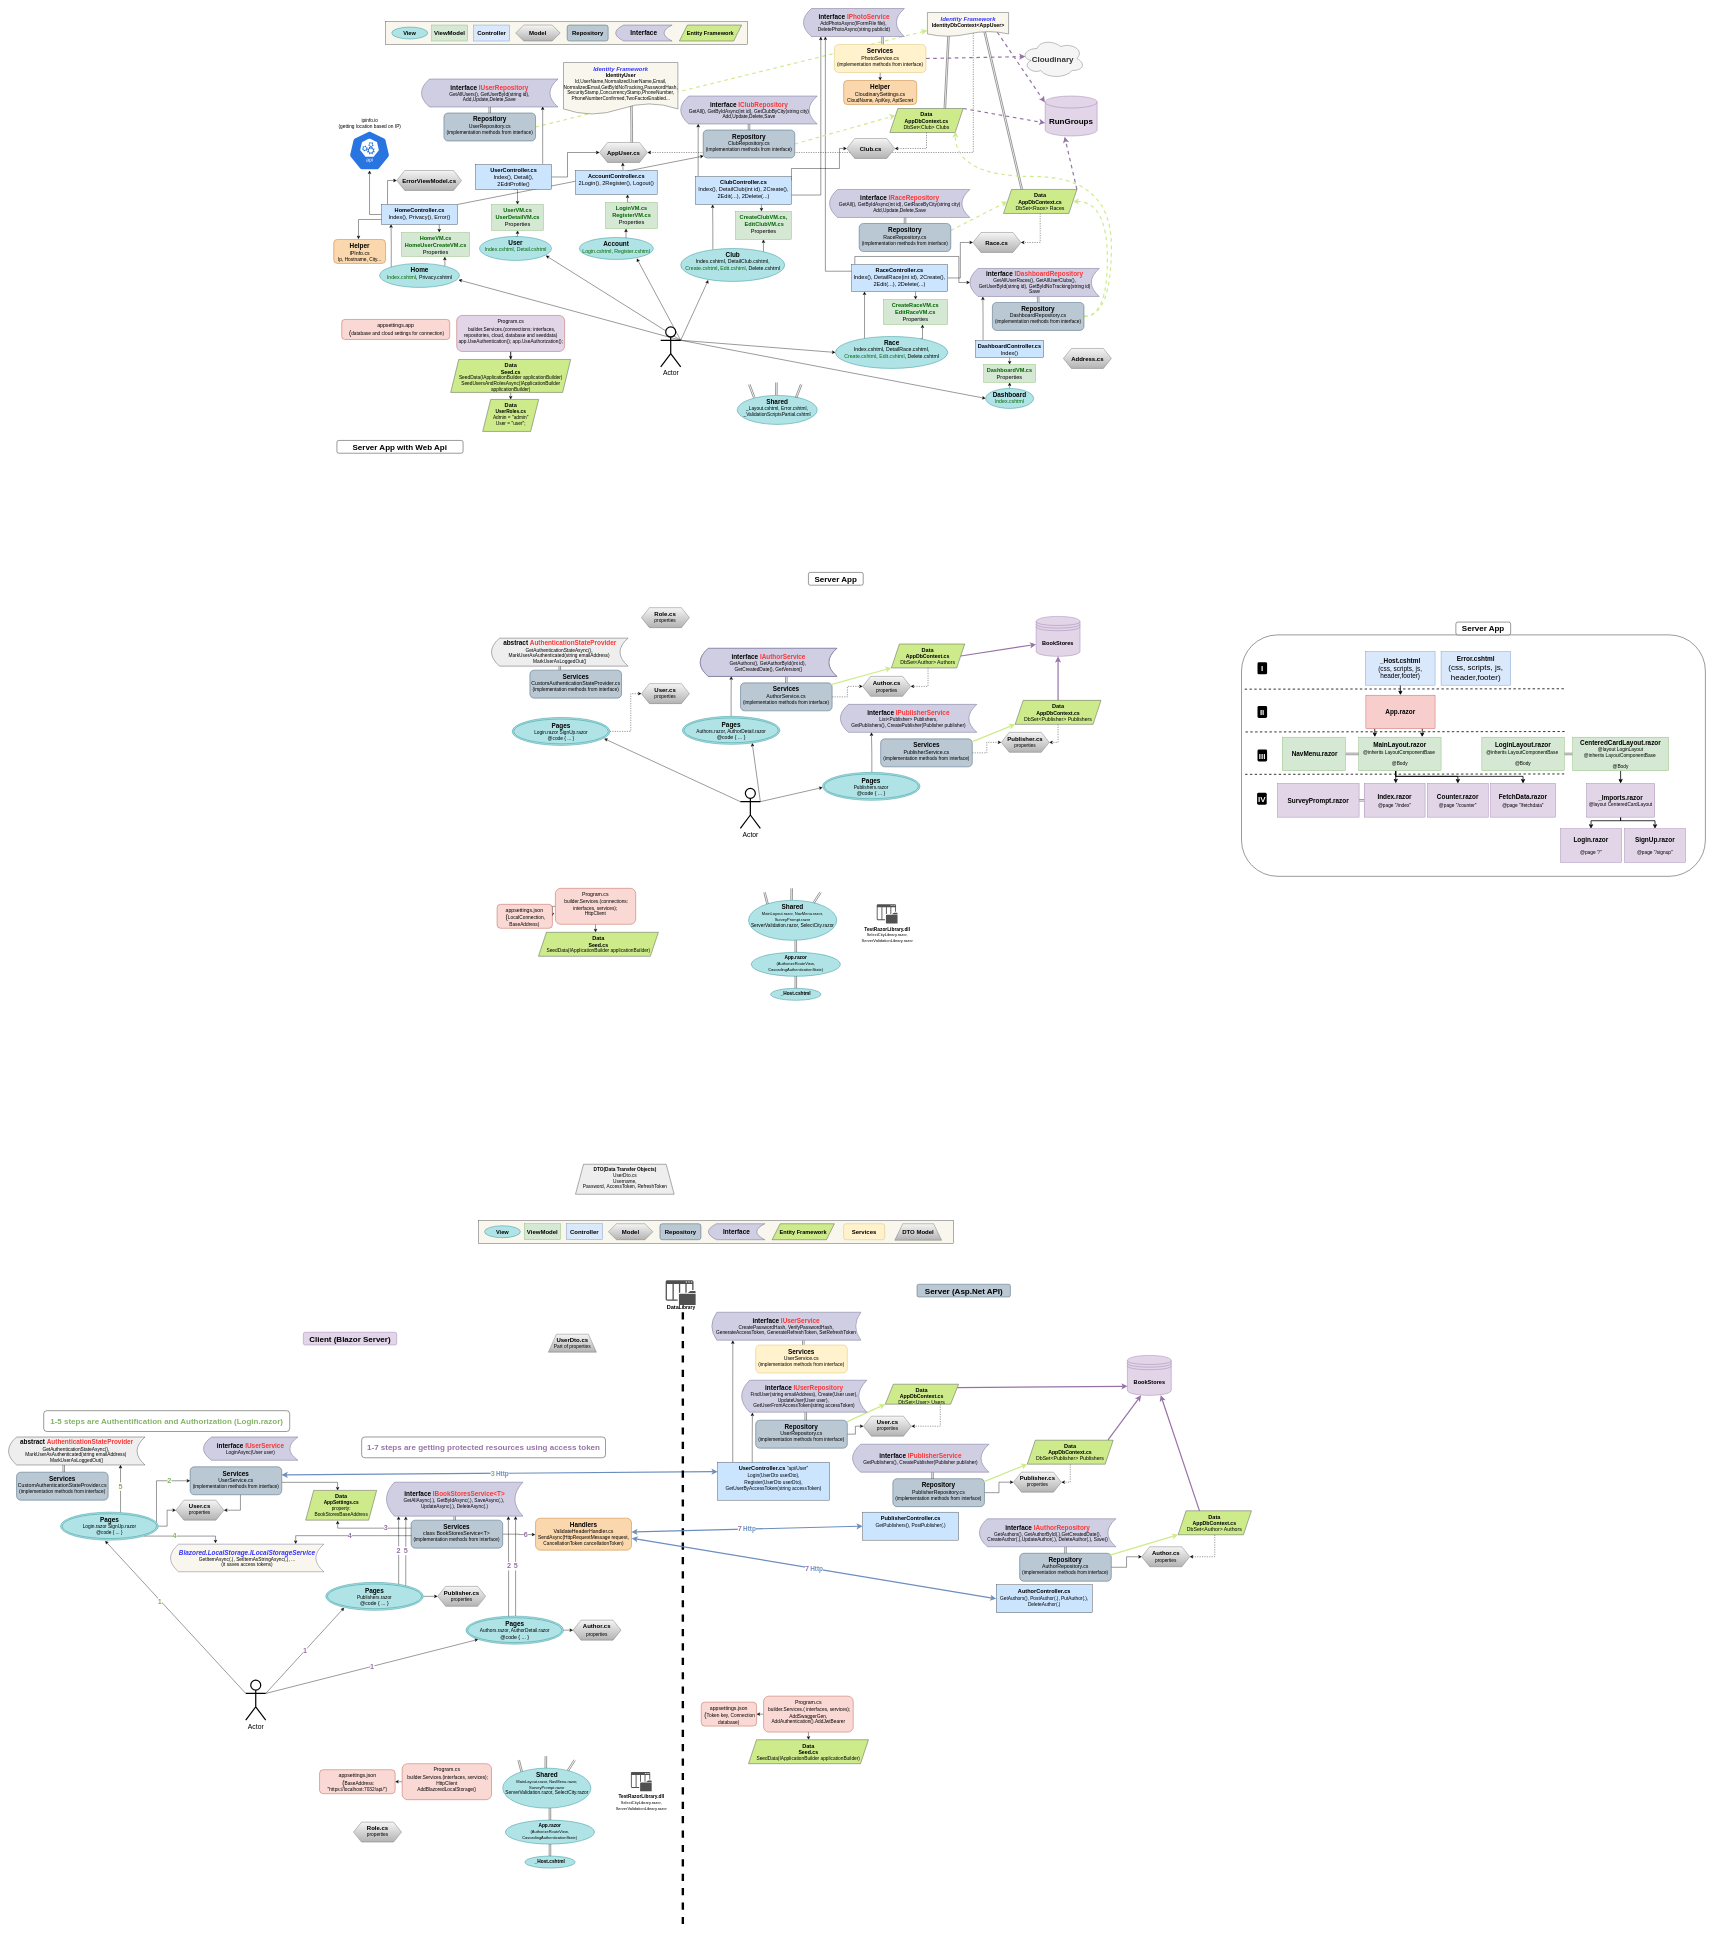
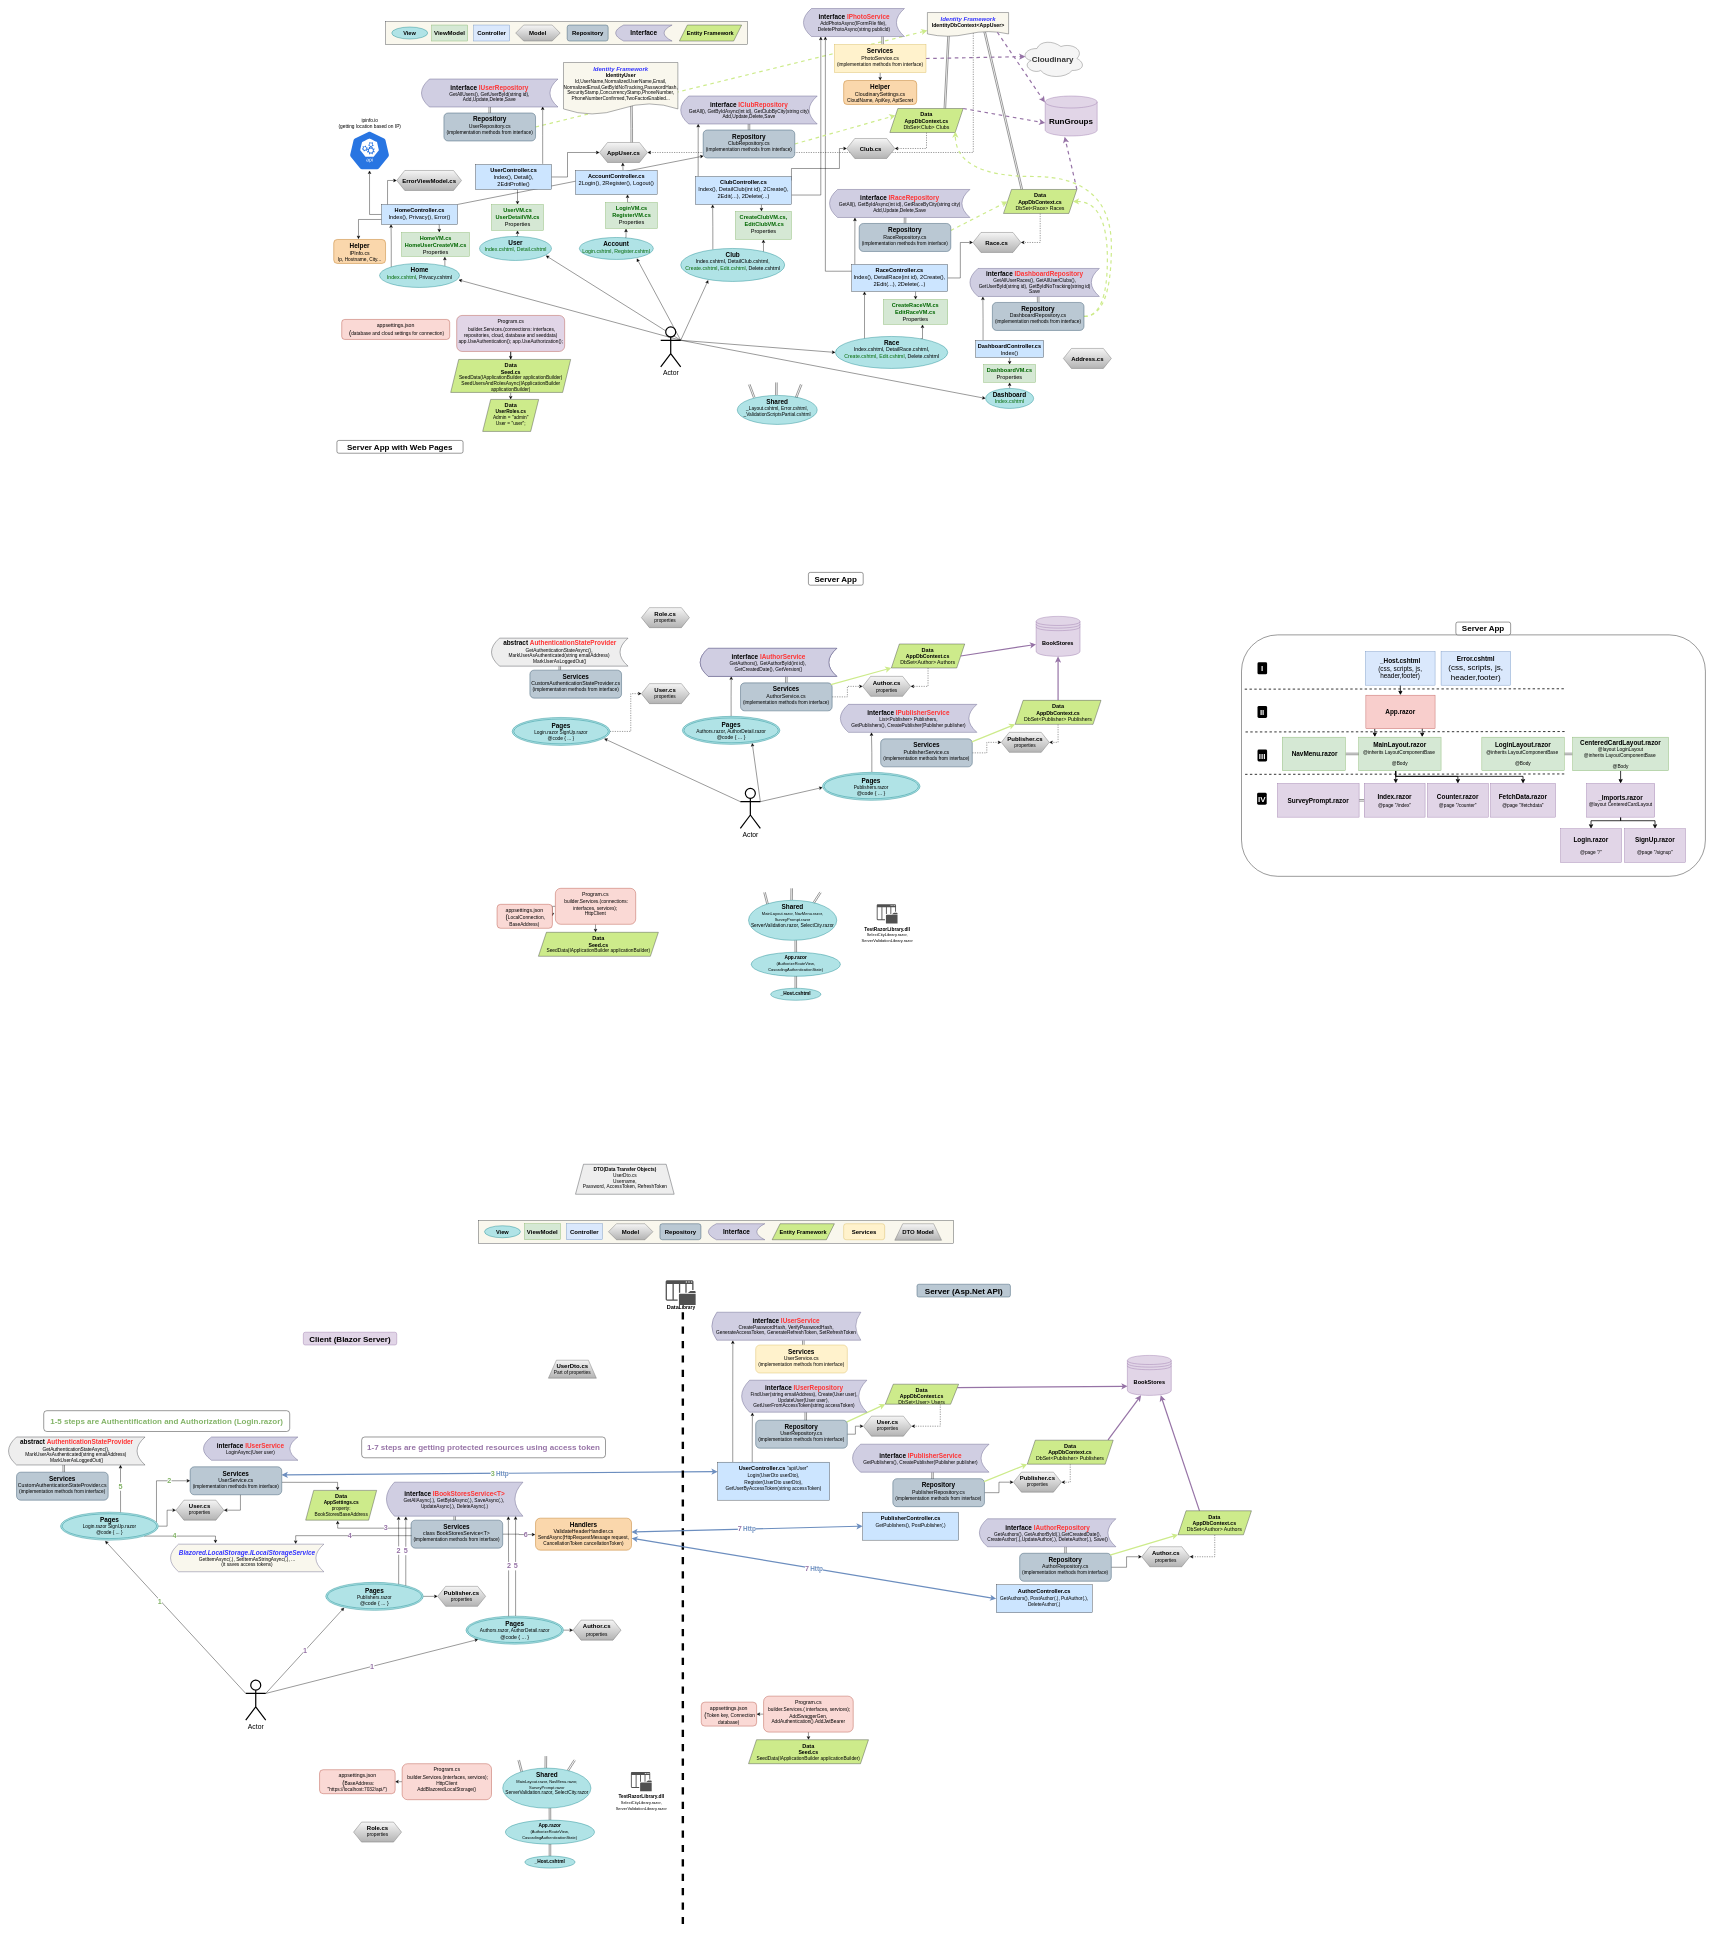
node "Services PhotoService.cs (implementation methods from interface)": shape rounded rectangle -> rectangle
edge "RaceController.cs Index(), DetailRace(int id), 2Create(),2Edit(...), 2Delete(...)" -> "interface IDashboardRepositoryGetAllUserRaces(), GetAllUserClubs(), GetUserById(string id), GetByIdNoTracking(string id) Save": now "RaceController.cs Index(), DetailRace(int id), 2Create(),2Edit(...), 2Delete(...)" -> "interface IRaceRepositoryGetAll(), GetByIdAsync(int id), GetRaceByCity(string city) Add,Update,Delete,Save"
node "appsettings.app (database and cloud settings for connection)": label "appsettings.app (database and cloud settings for connection)" -> "appsettings.json (database and cloud settings for connection)"
node "Server App with Web Api": label "Server App with Web Api" -> "Server App with Web Pages"
node "UserDto.csPart of properties": moved (573, 1343) -> (573, 1369)
